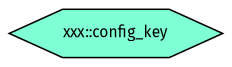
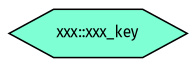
node "xxx::config_key": label "xxx::config_key" -> "xxx::xxx_key"
